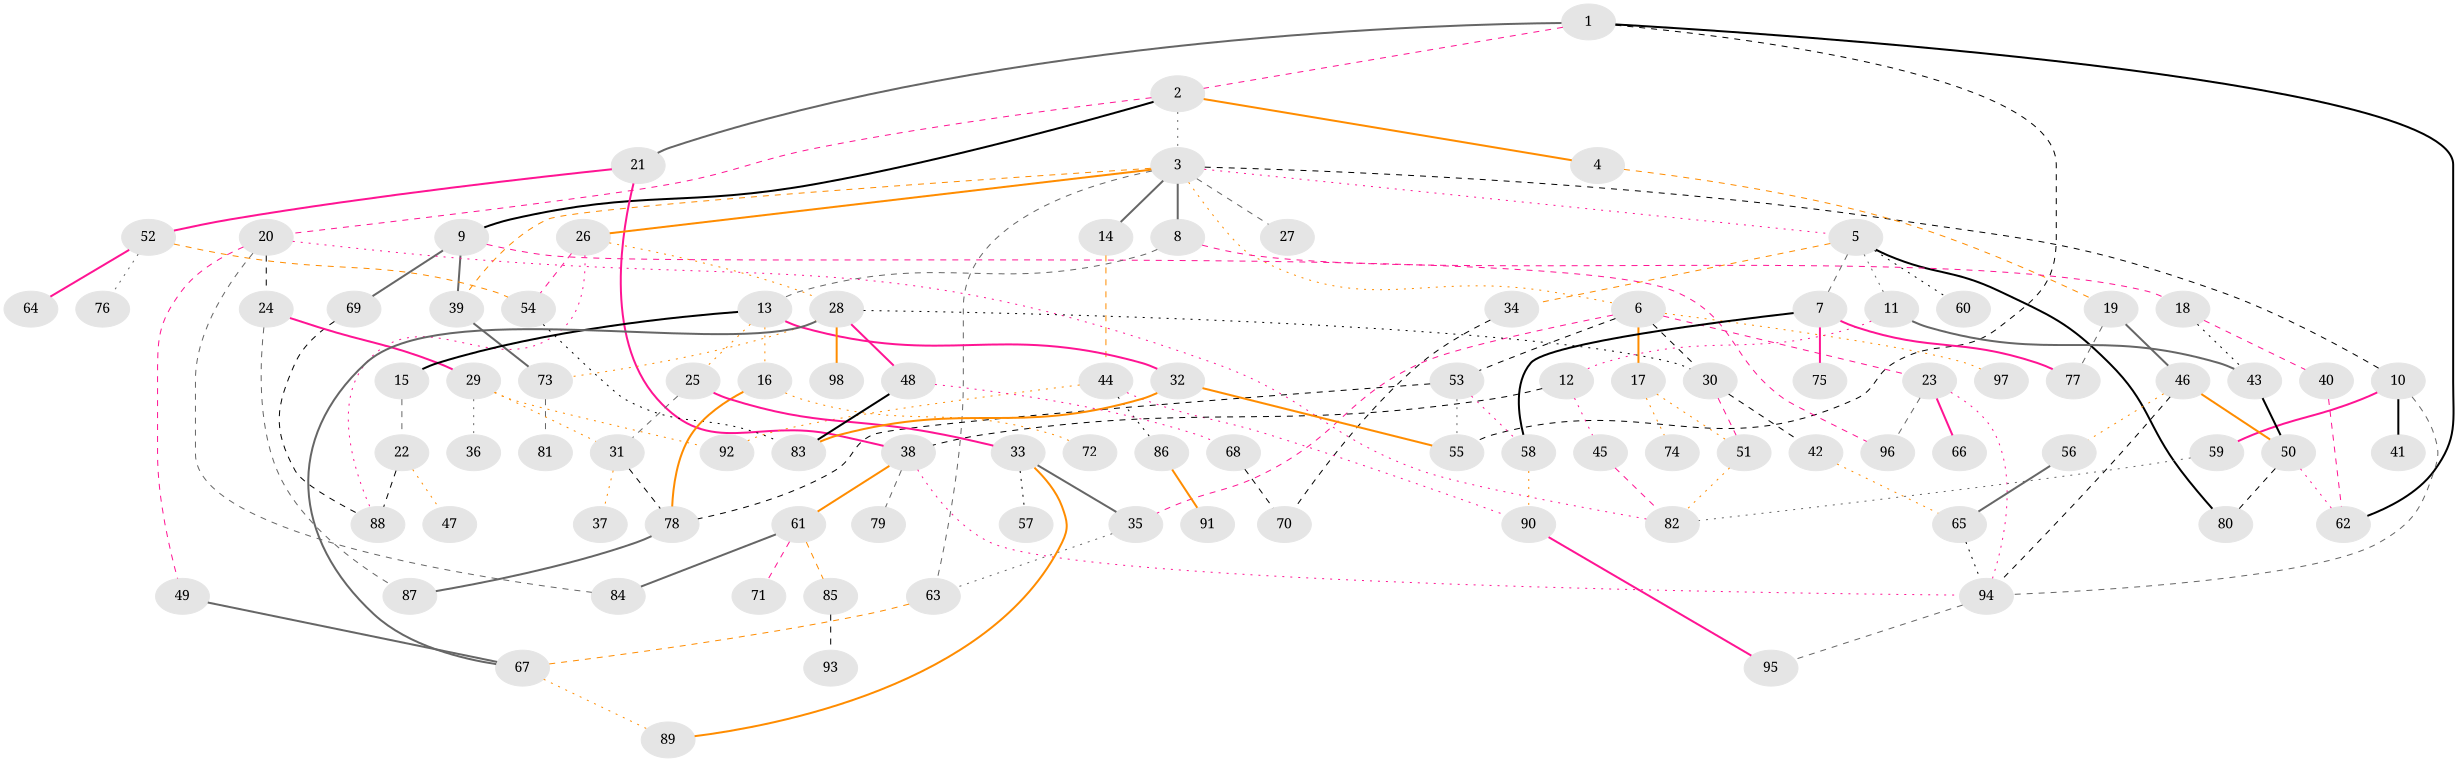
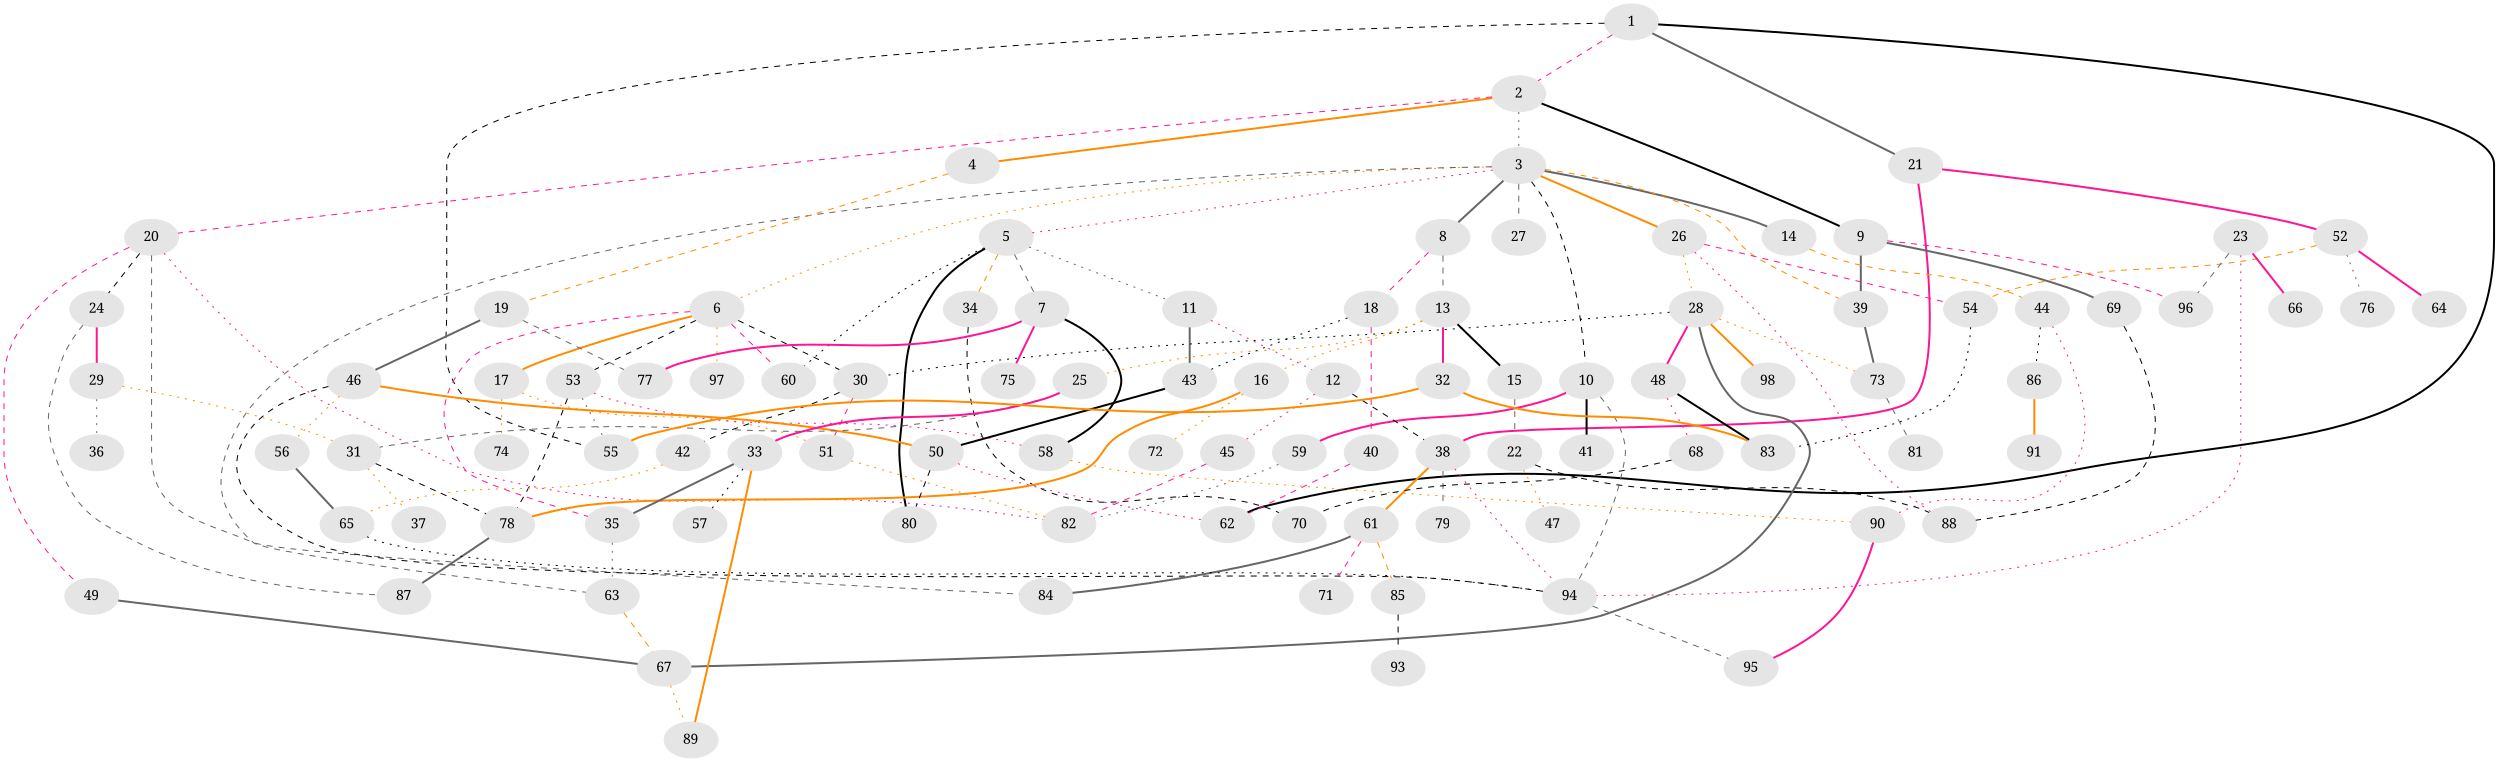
edge "6" -- "23": now "6" -- "60"
node "92": removed
